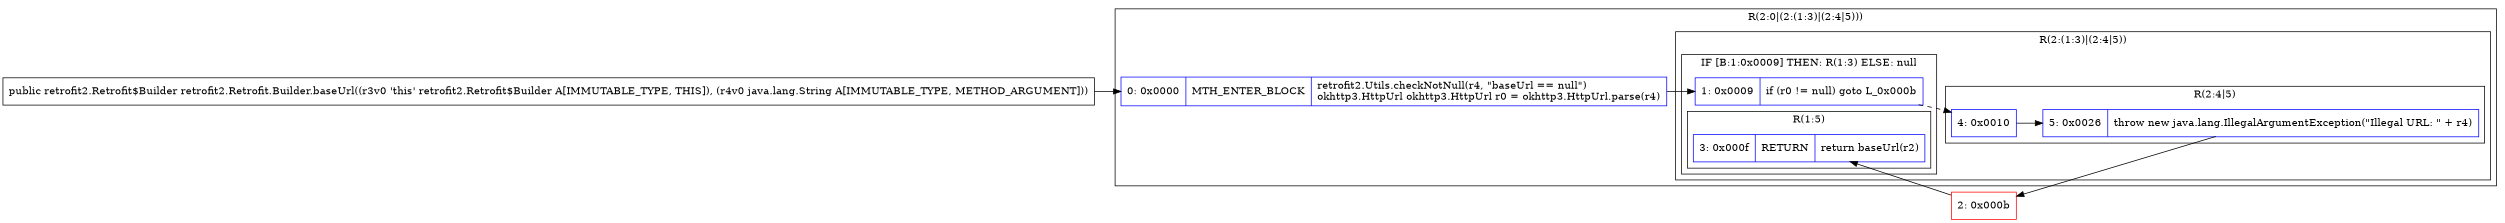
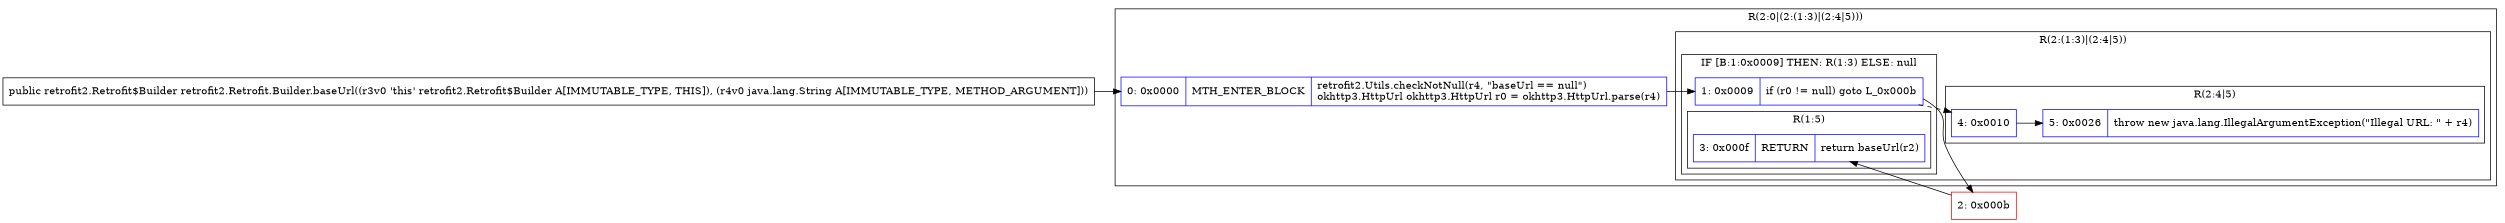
edge "5: 0x0026" -> "2: 0x000b": now "1: 0x0009" -> "2: 0x000b"
